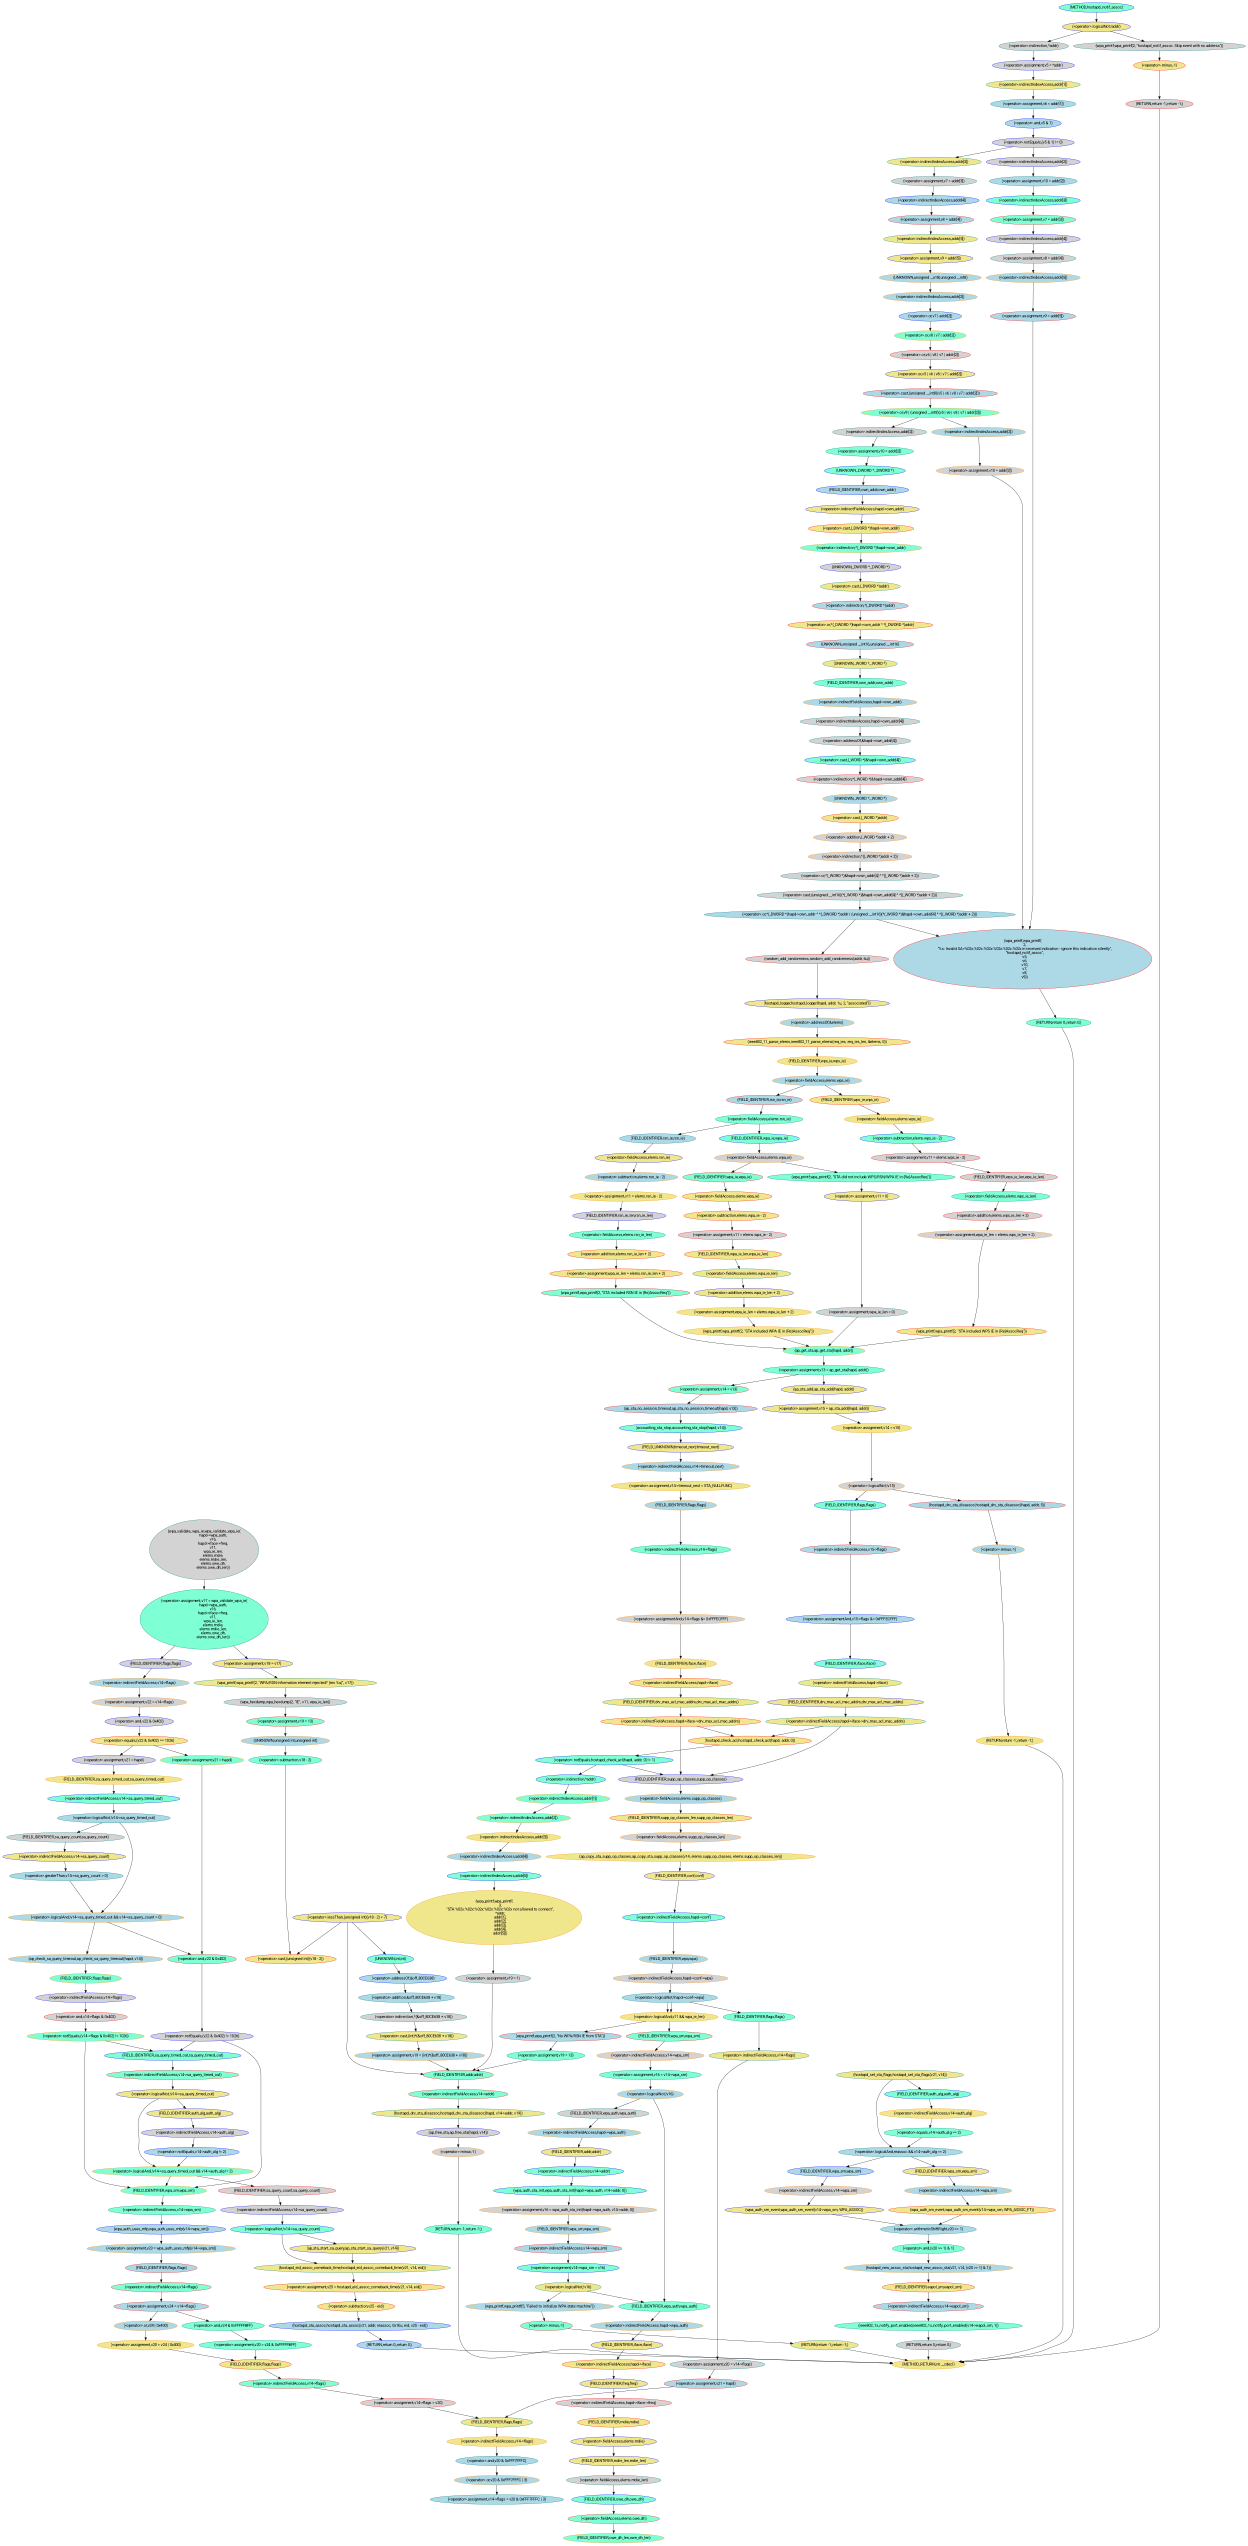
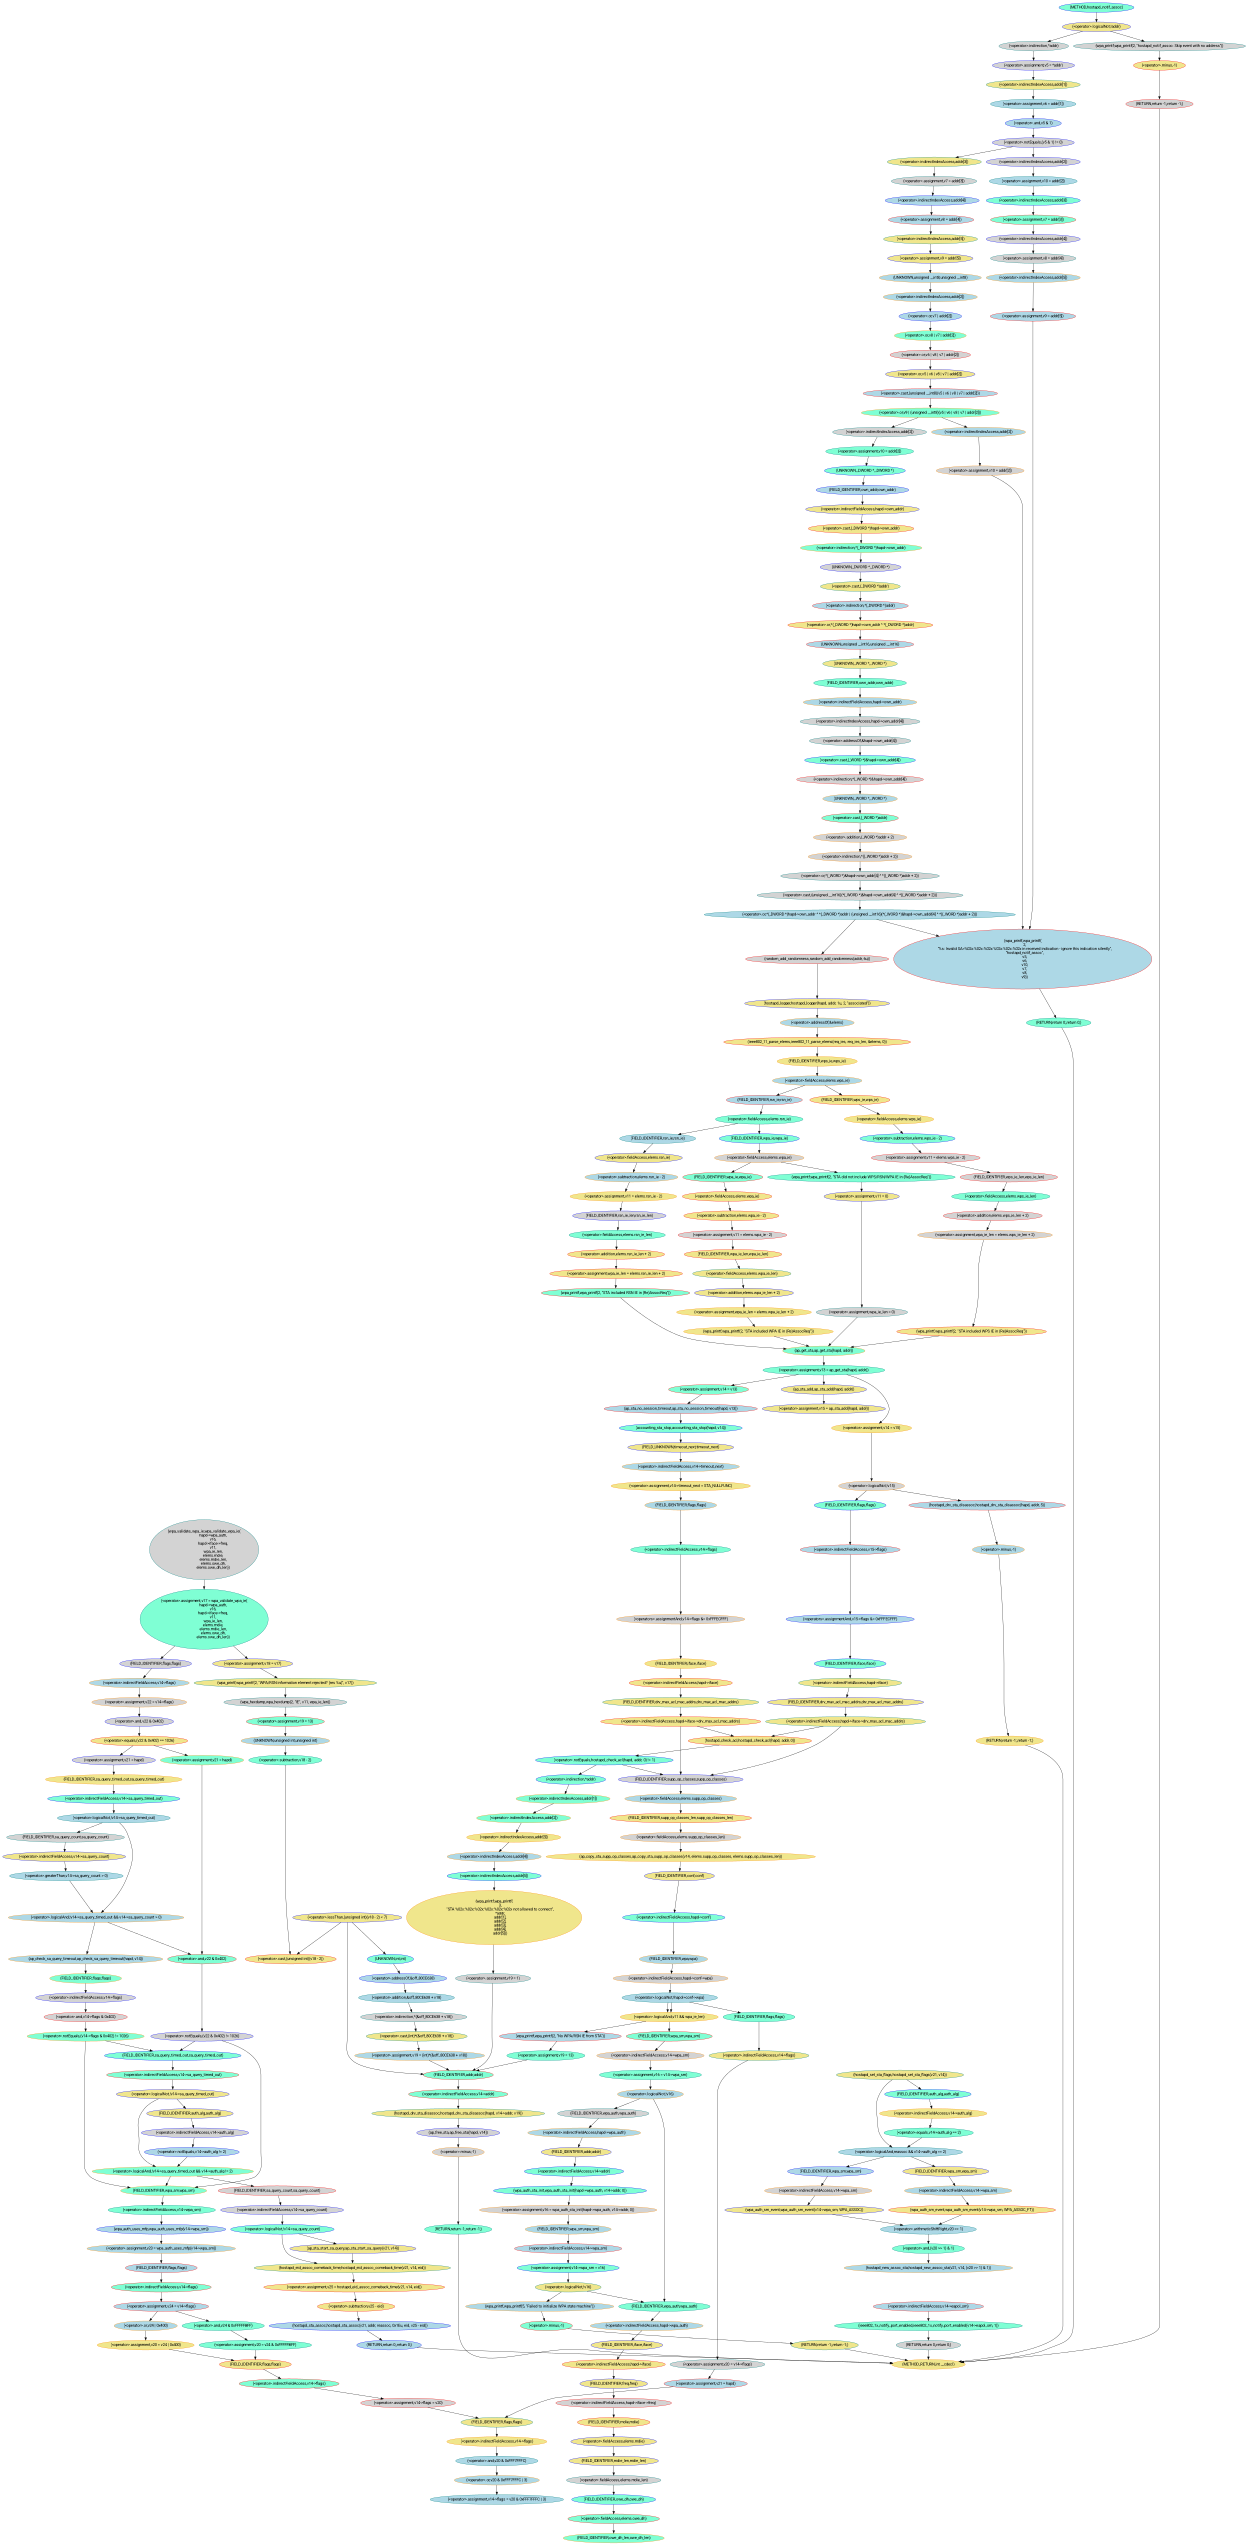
node "(<operator>.cast,(_WORD *)addr)": fillcolor khaki -> aquamarine
edge "(<operator>.assignment,v15 = ap_sta_add(hapd, addr))" -> "(<operator>.assignment,v14 = v15)": now "(<operator>.assignment,v13 = ap_get_sta(hapd, addr))" -> "(<operator>.assignment,v14 = v15)"
node "(FIELD_IDENTIFIER,eapol_sm,eapol_sm)": removed
